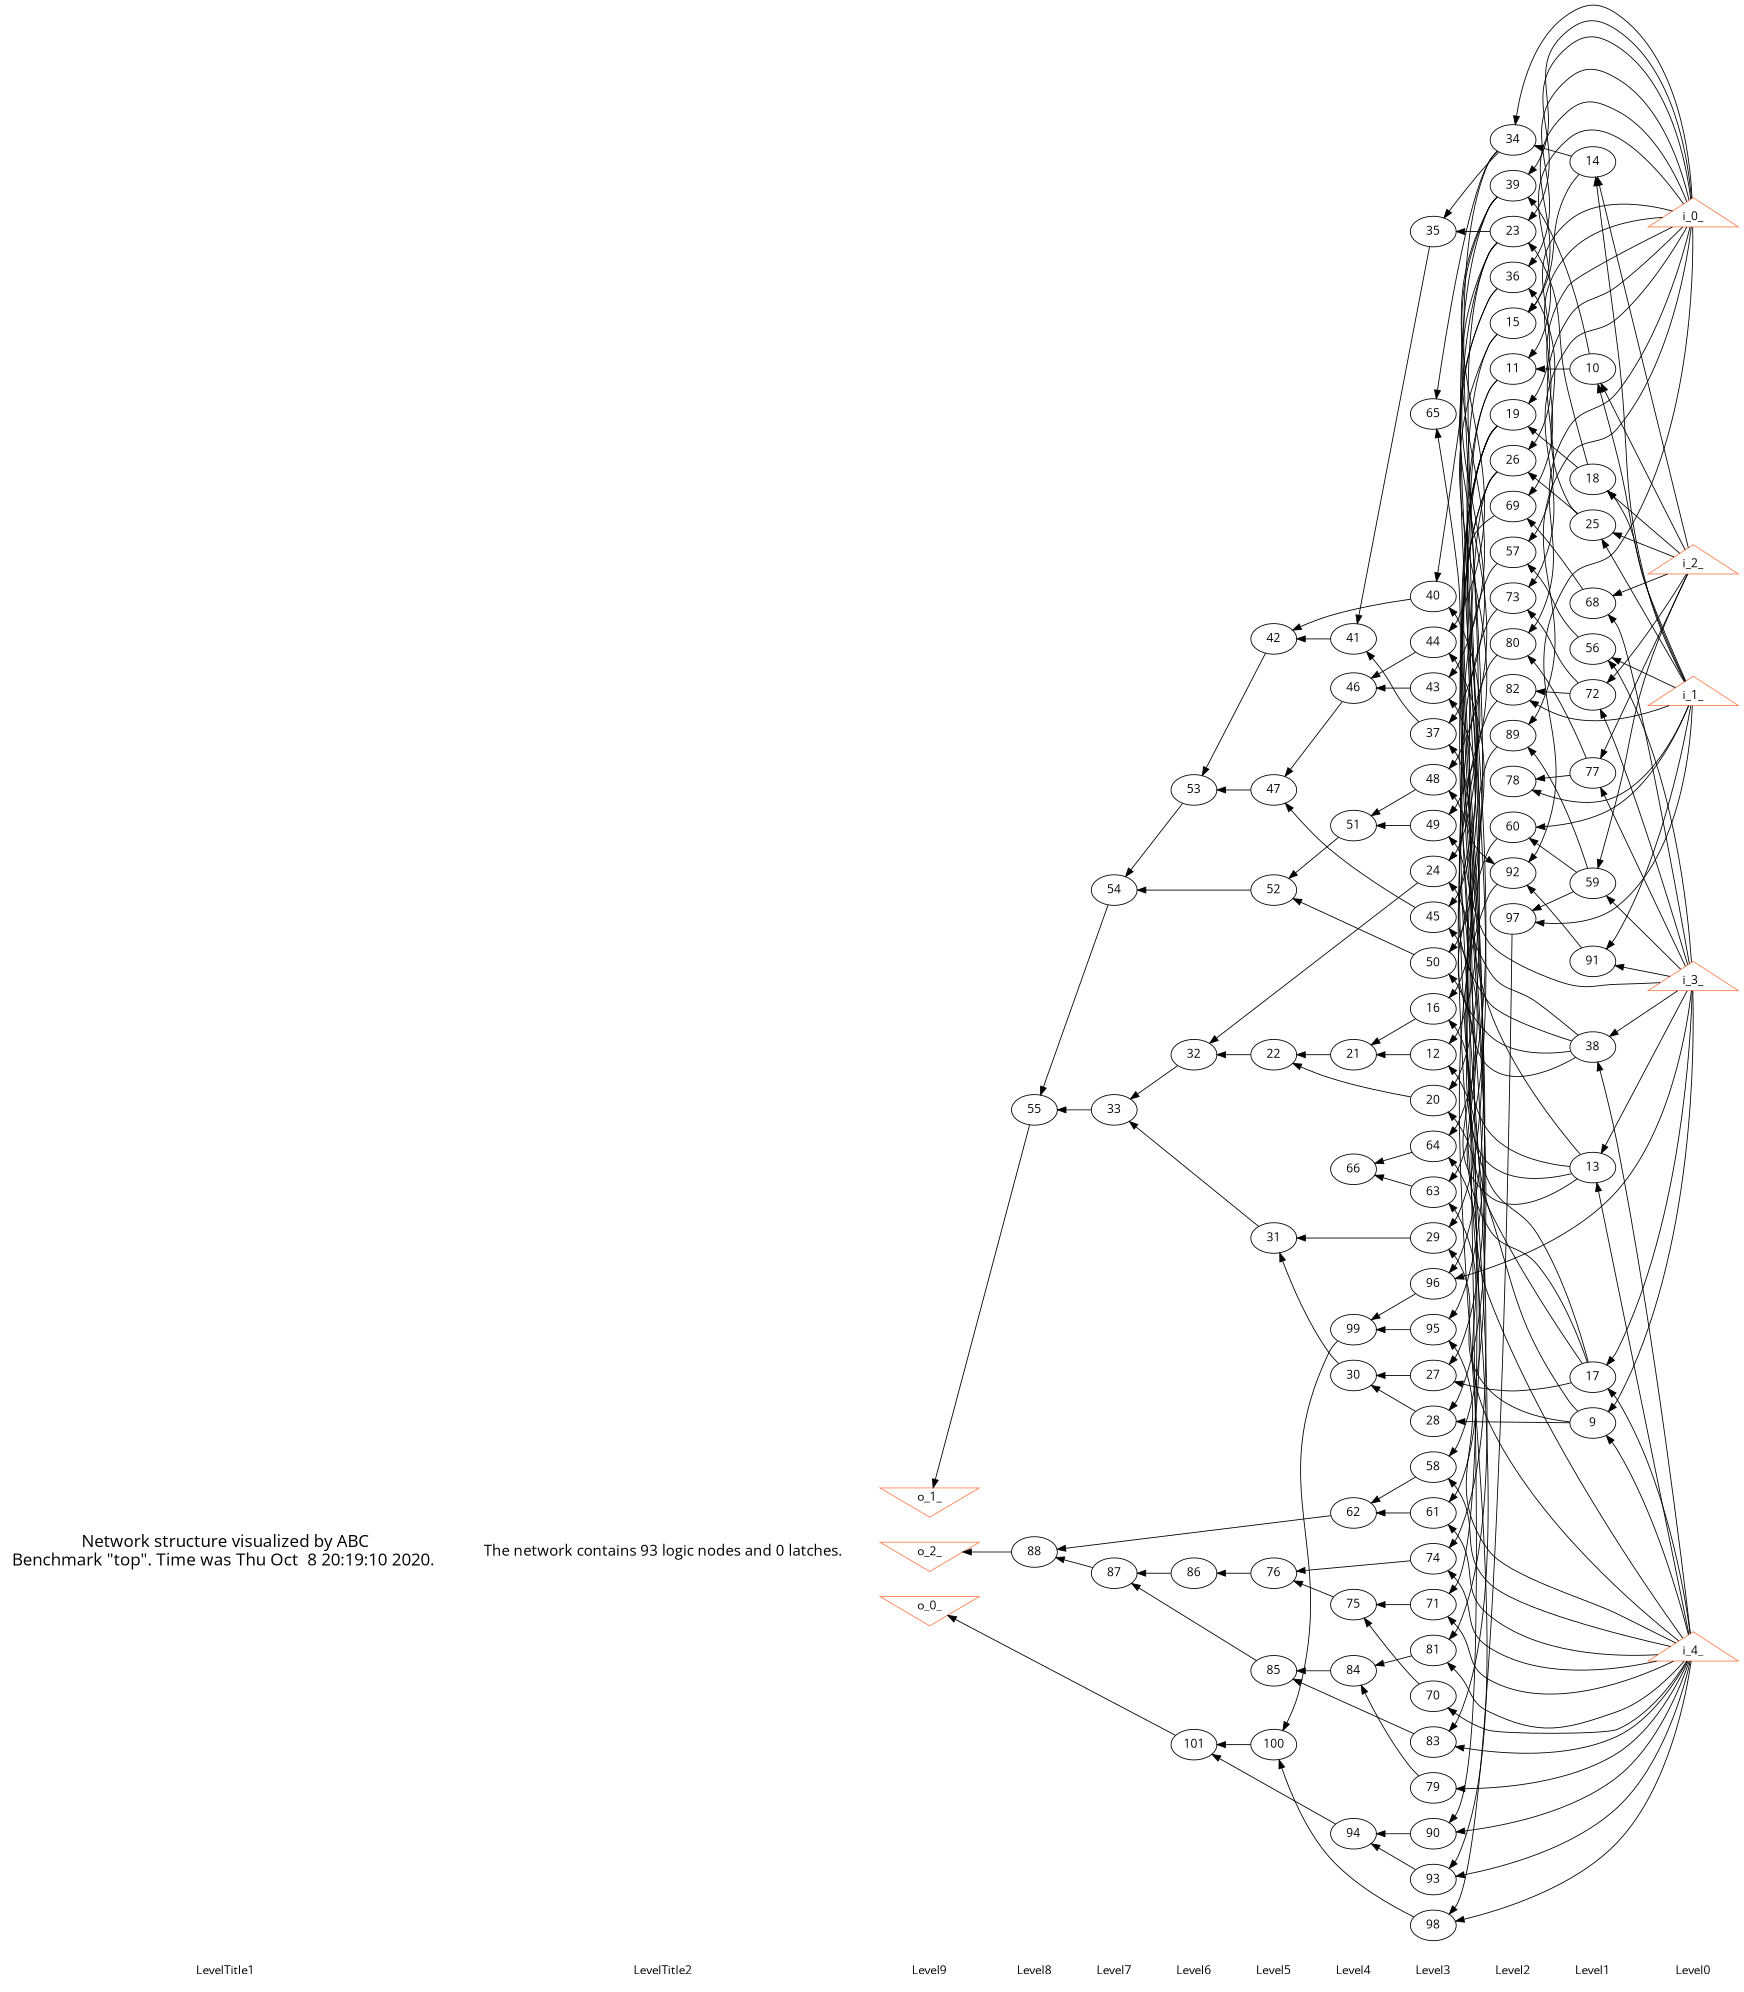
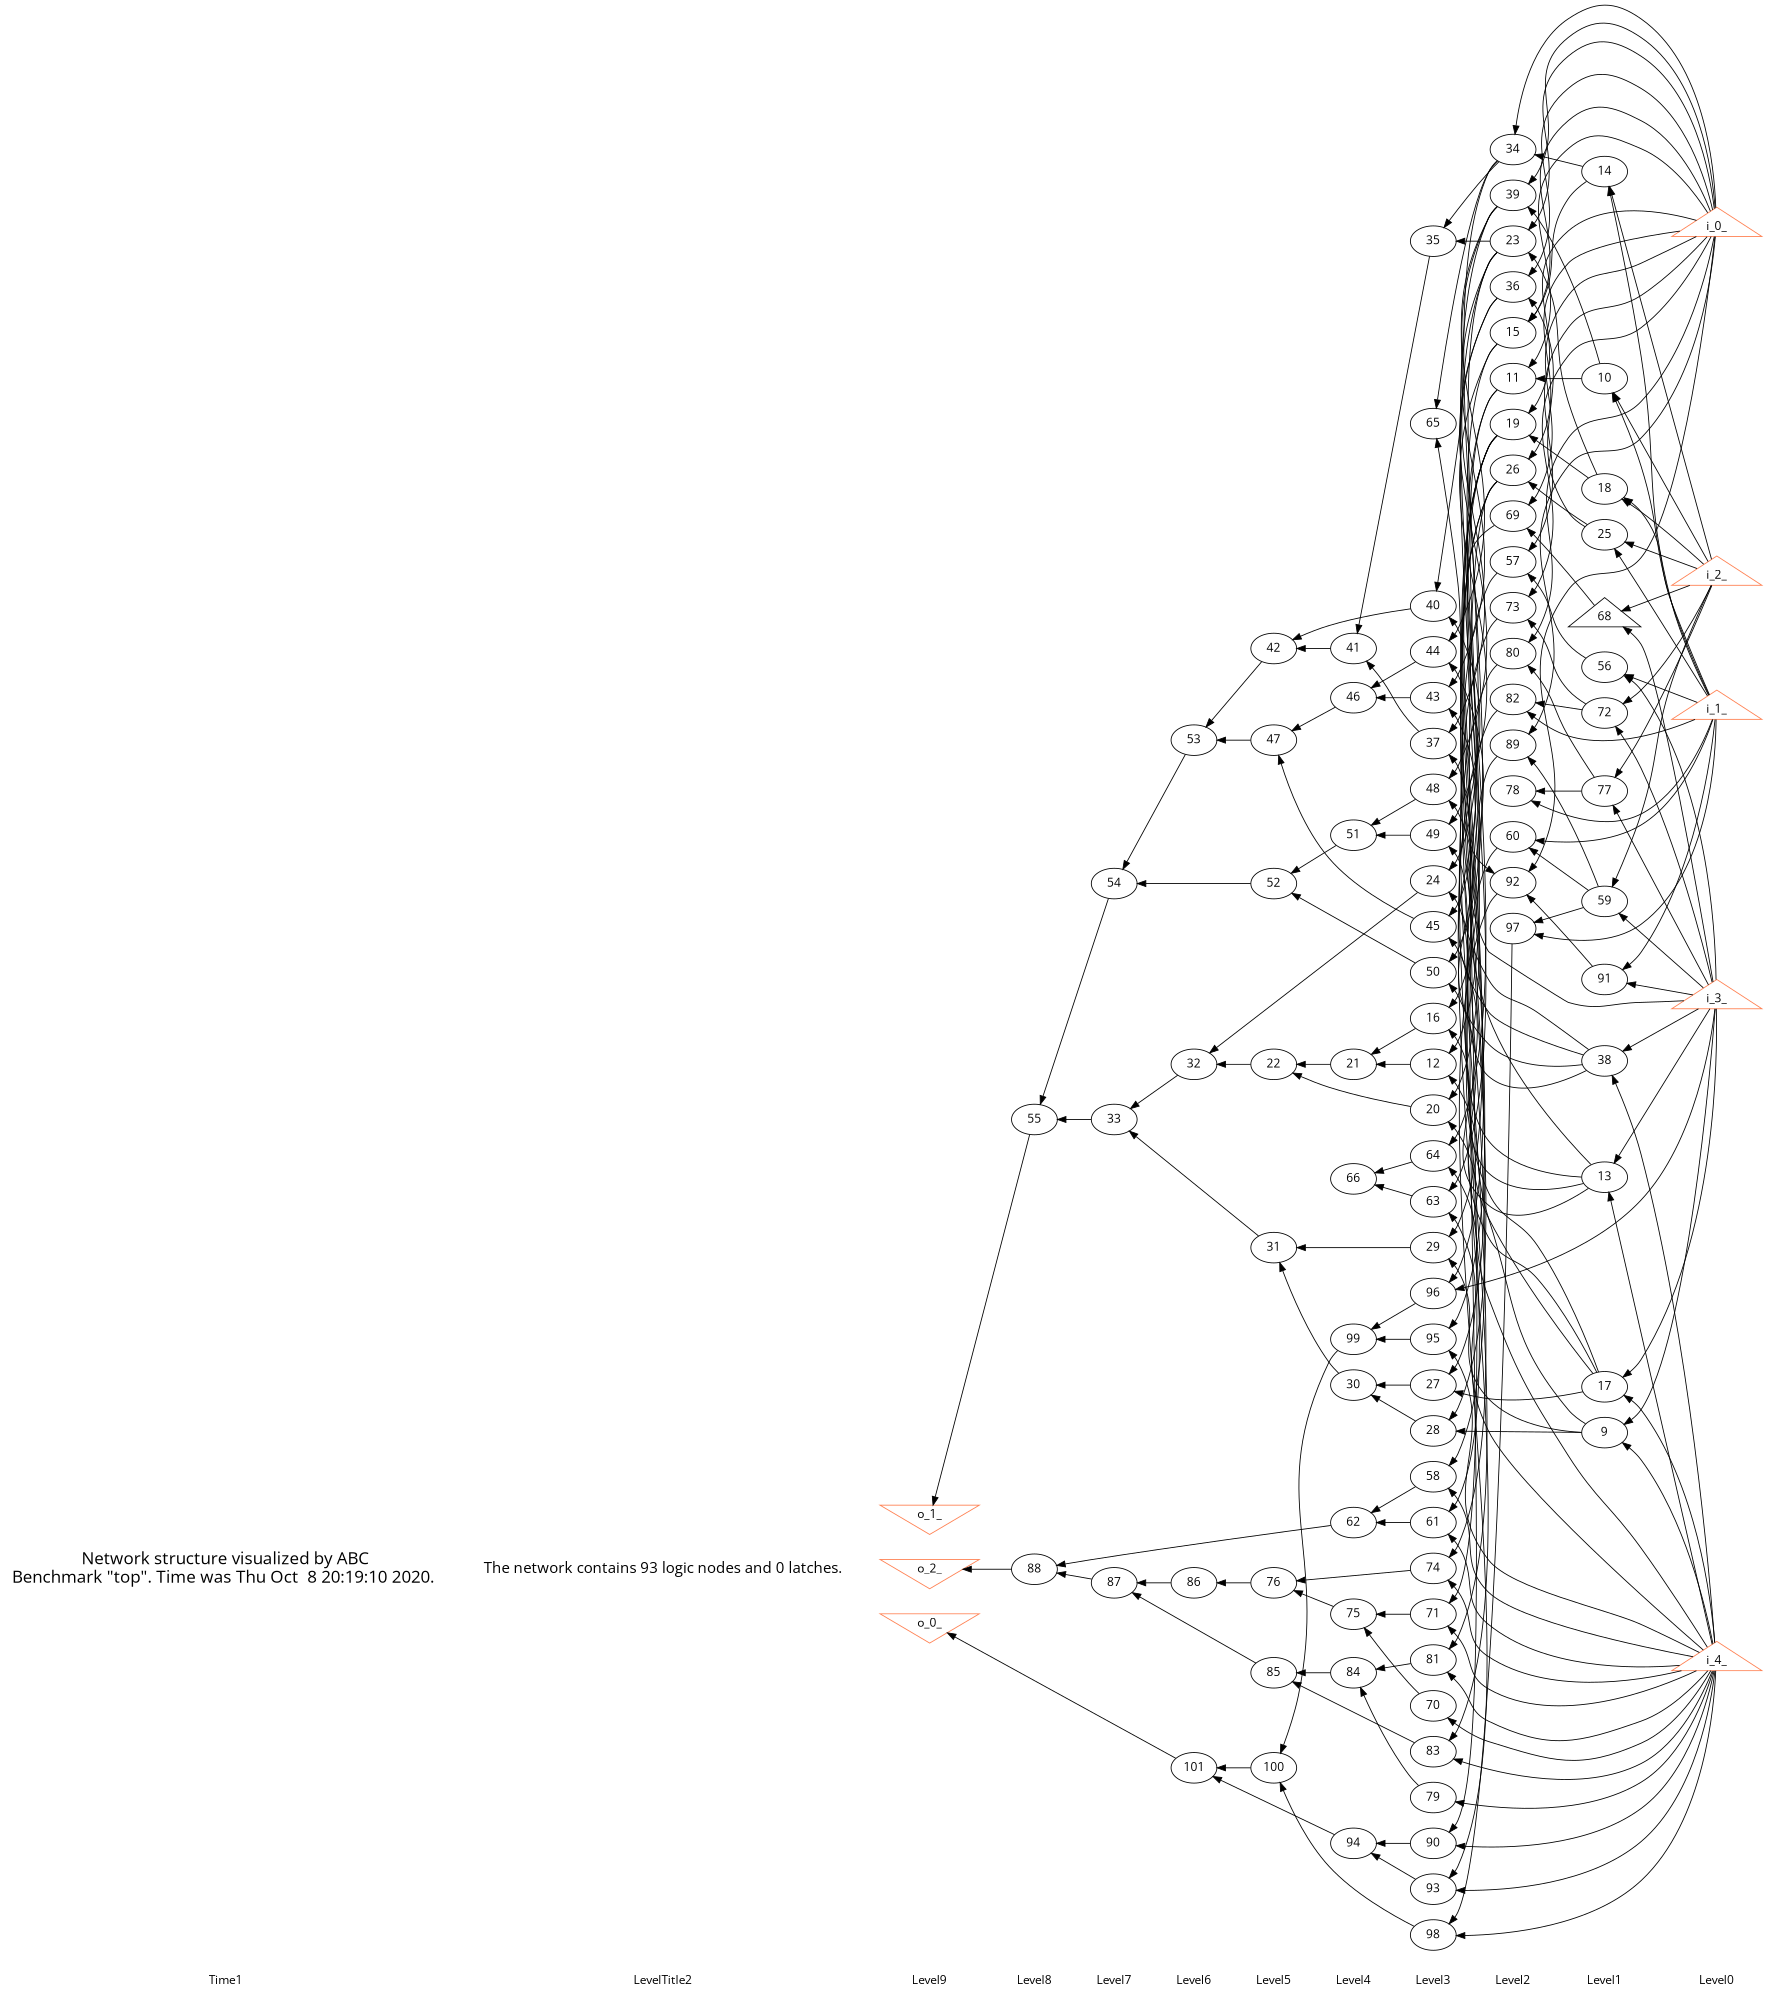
node "68": shape ellipse -> triangle
node "LevelTitle1": label "LevelTitle1" -> "Time1"
